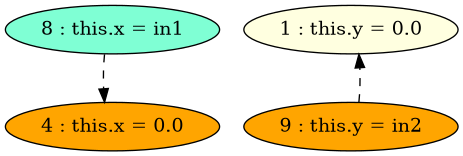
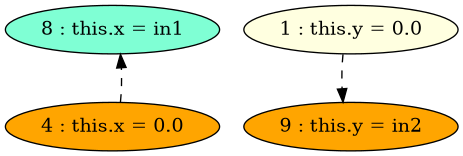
edge "8 : this.x = in1" -> "4 : this.x = 0.0": reversed
edge "9 : this.y = in2" -> "1 : this.y = 0.0": reversed
